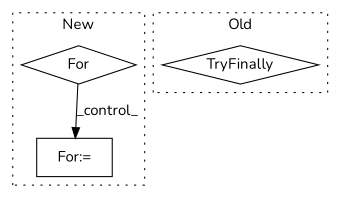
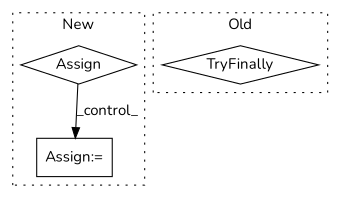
node "For": label "For" -> "Assign"
node "For:=": label "For:=" -> "Assign:="
